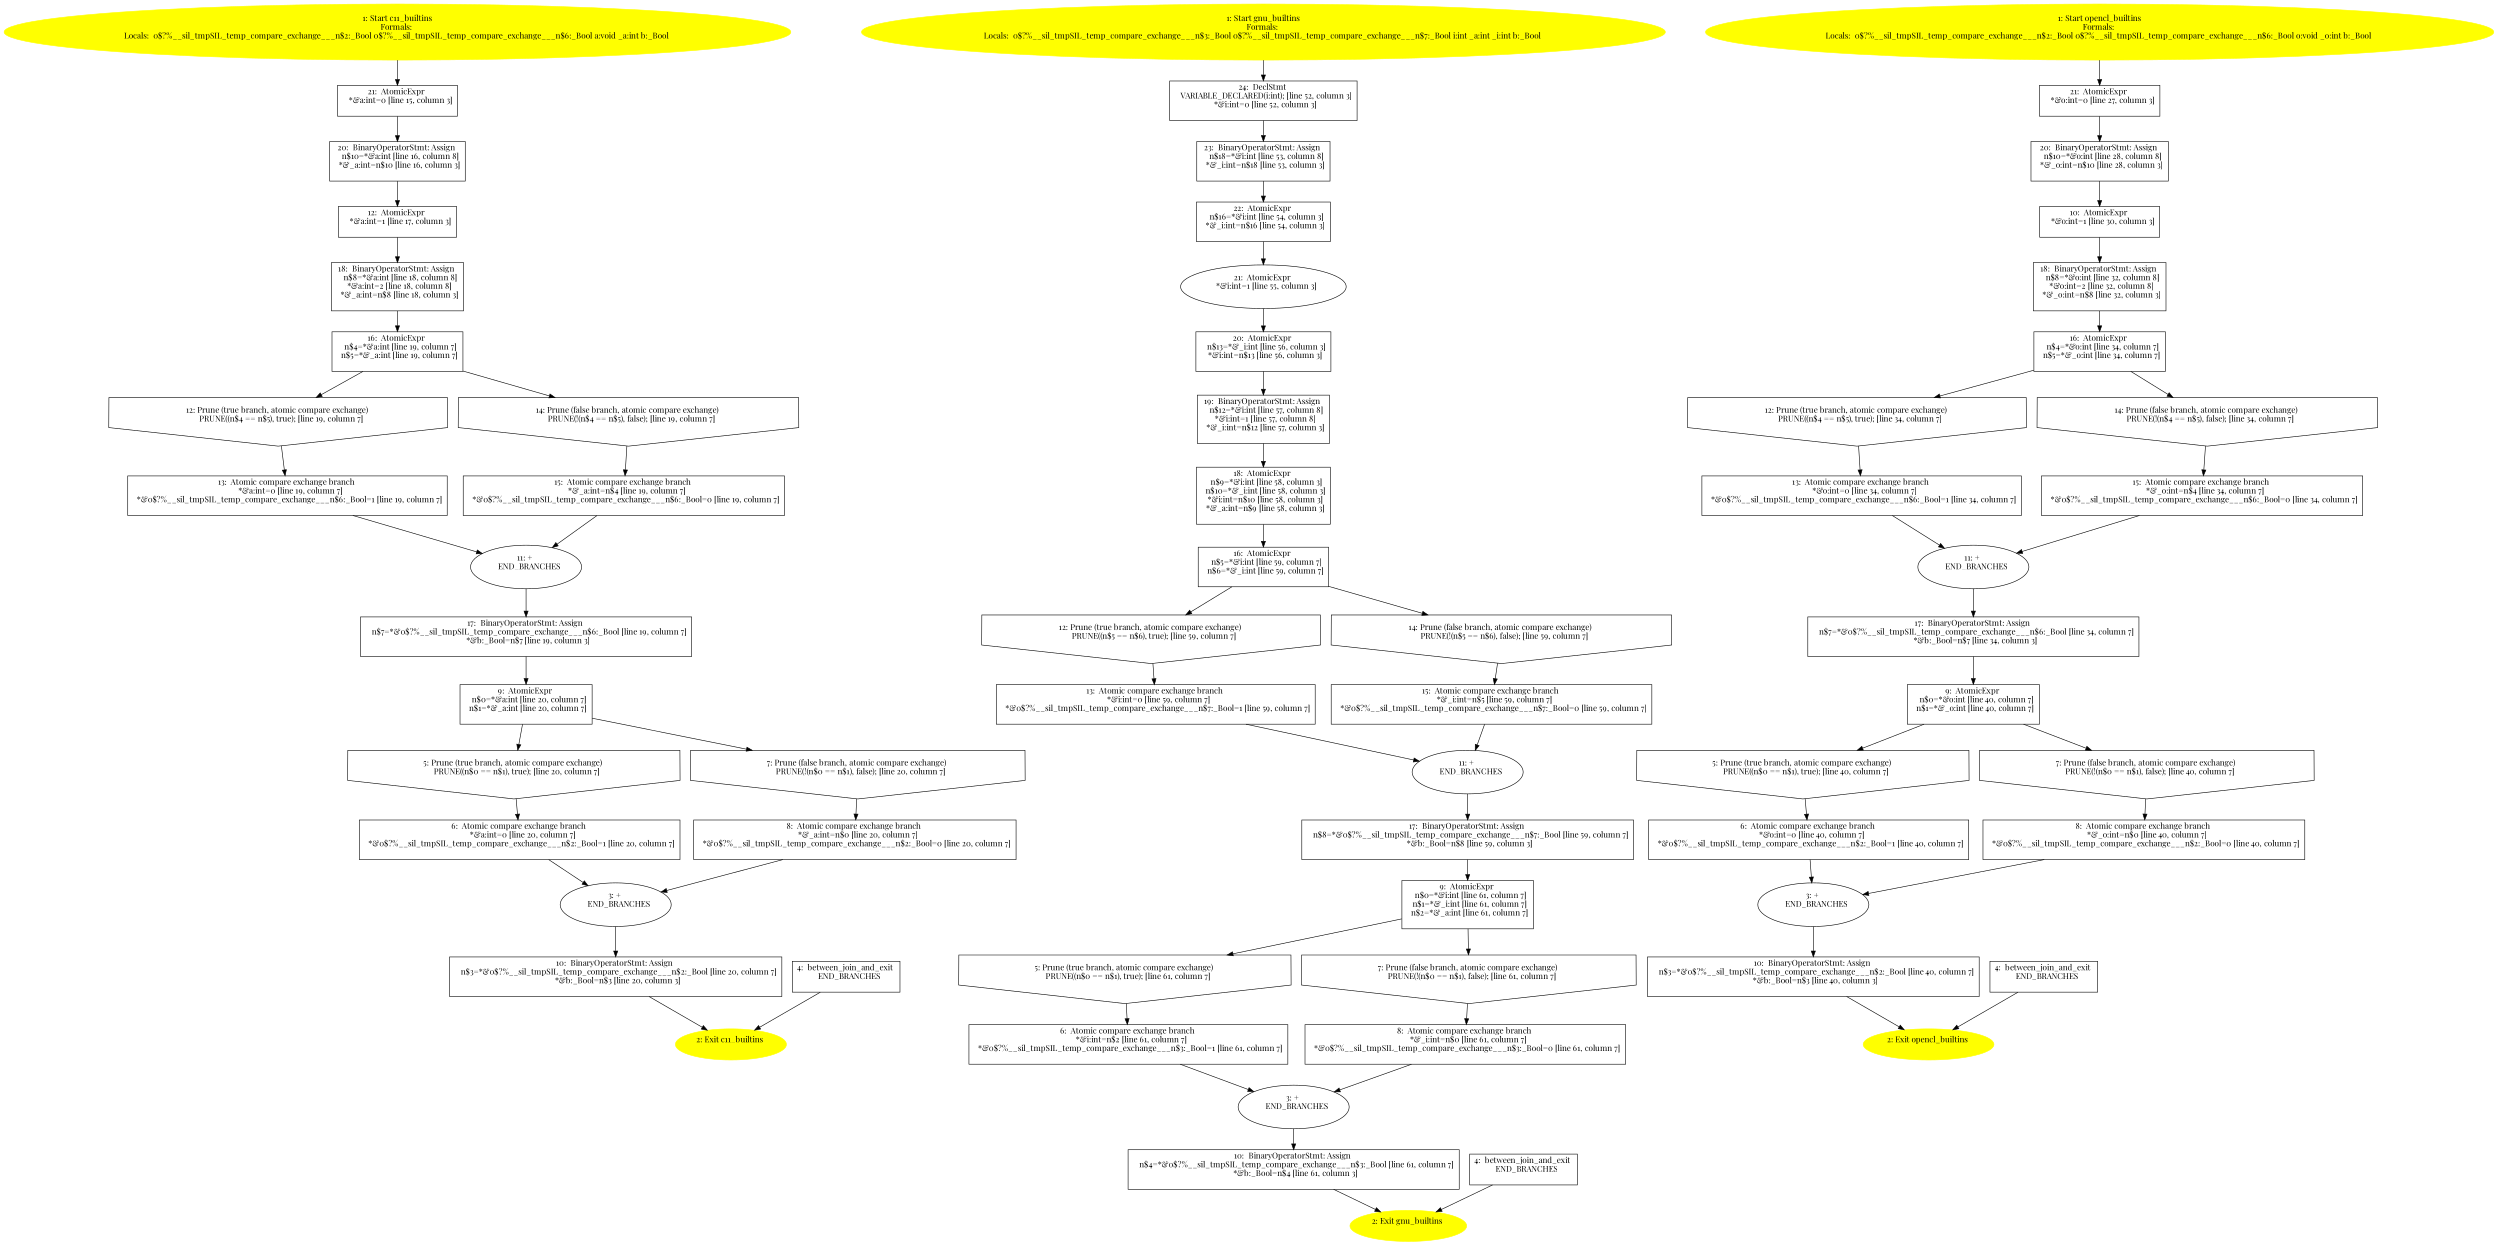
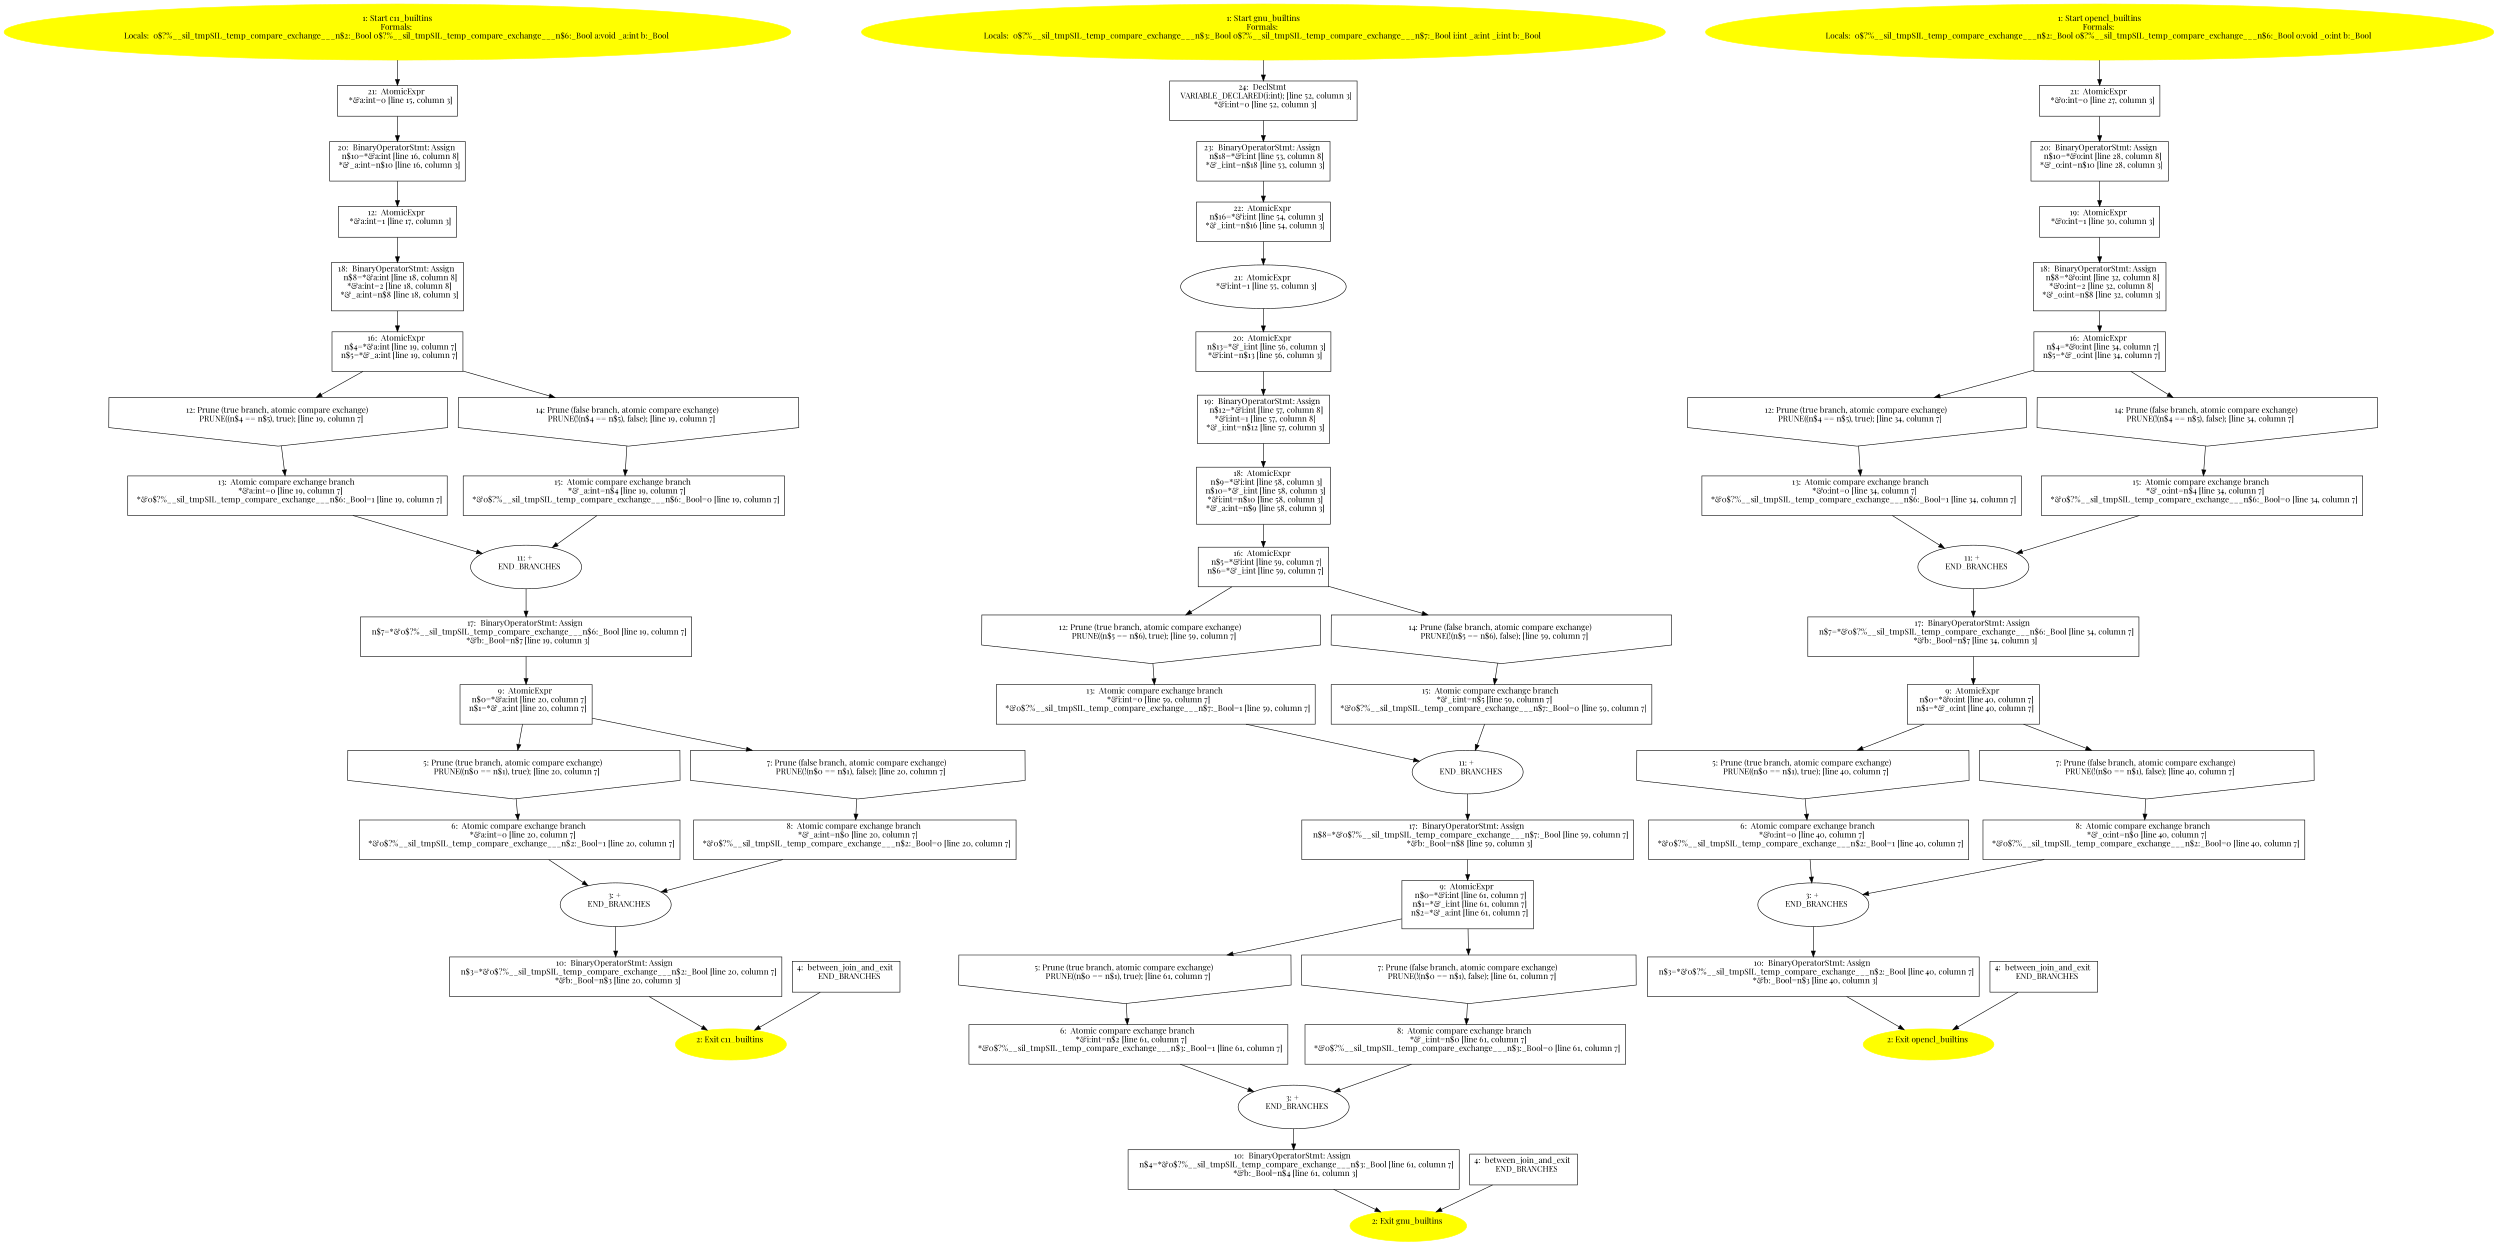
node "10:  AtomicExpr *&o:int=1 [line 30, column 3]": label "10:  AtomicExpr *&o:int=1 [line 30, column 3]" -> "19:  AtomicExpr *&o:int=1 [line 30, column 3]"
